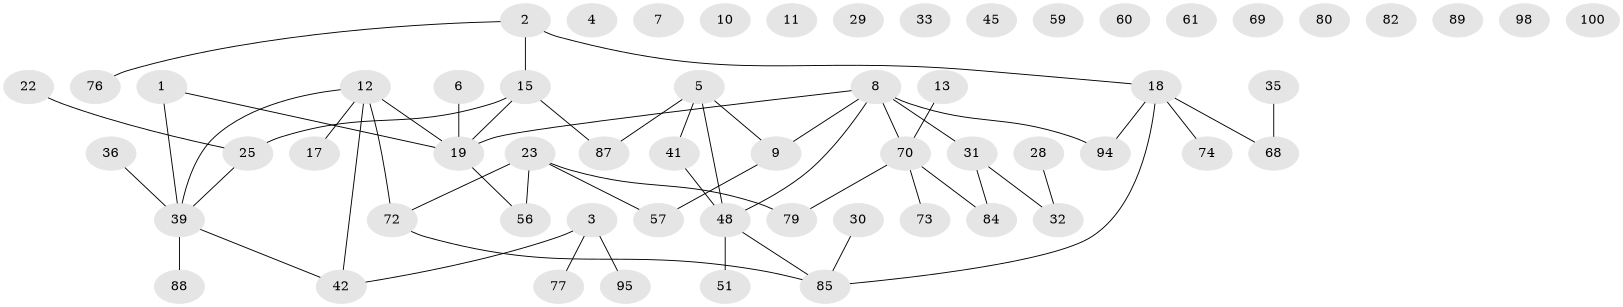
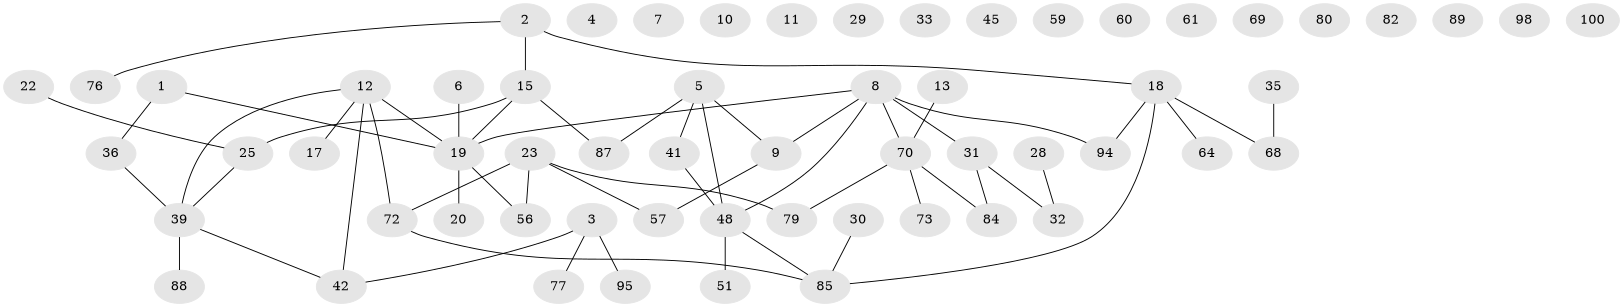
edge "1" -- "39": now "1" -- "36"
node "74": label "74" -> "64"
node "20": added
